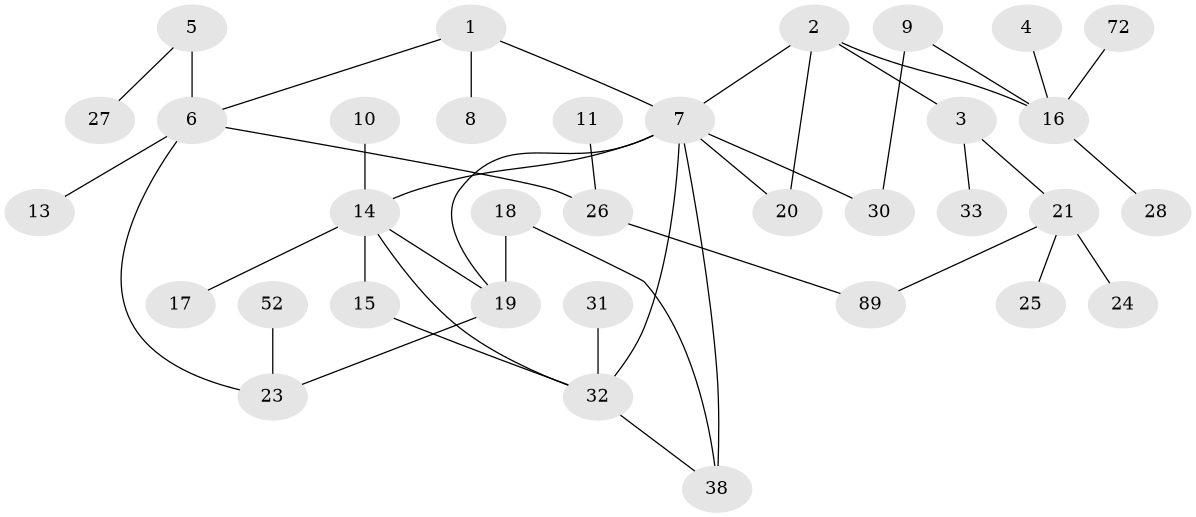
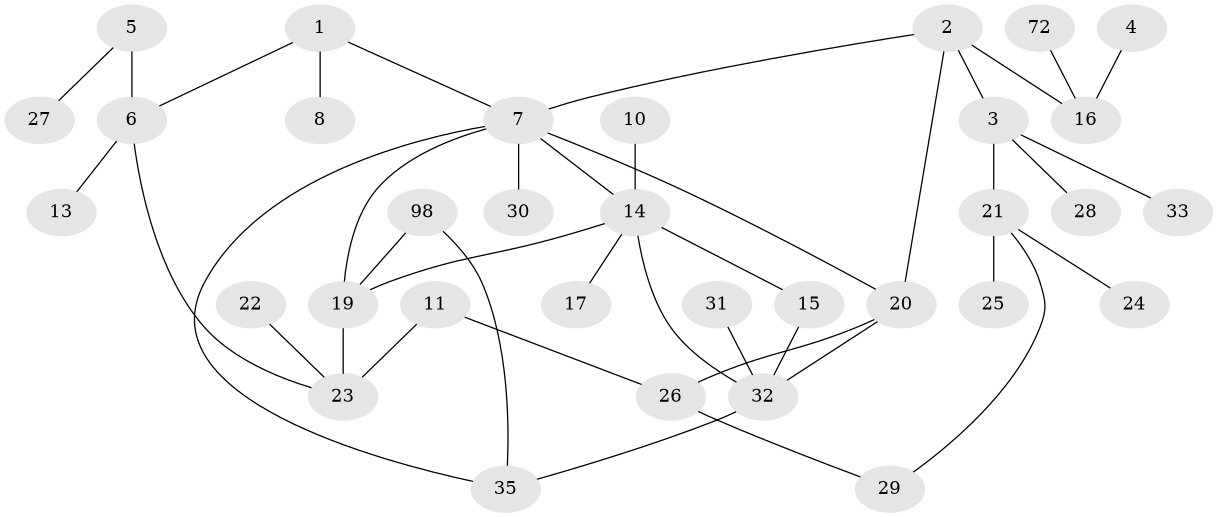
node "9": removed
edge "6" -- "26": now "20" -- "26"
edge "16" -- "28": now "3" -- "28"
node "18": label "18" -> "98"
edge "7" -- "32": now "20" -- "32"
node "52": label "52" -> "22"
node "89": label "89" -> "29"
edge "11" -- "23": added
node "38": label "38" -> "35"
